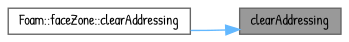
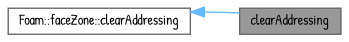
edge "Foam::faceZone::clearAddressing" -> "clearAddressing": reversed
